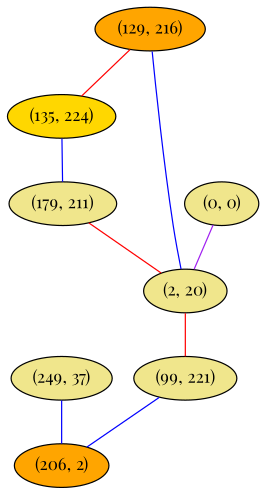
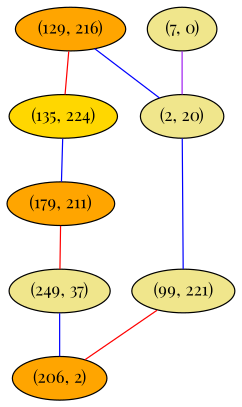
node "(179, 211)": fillcolor khaki -> orange
node "(0, 0)": label "(0, 0)" -> "(7, 0)"
edge "(179, 211)" -- "(2, 20)": now "(179, 211)" -- "(249, 37)"
edge "(2, 20)" -- "(99, 221)": color red -> blue
edge "(99, 221)" -- "(206, 2)": color blue -> red
